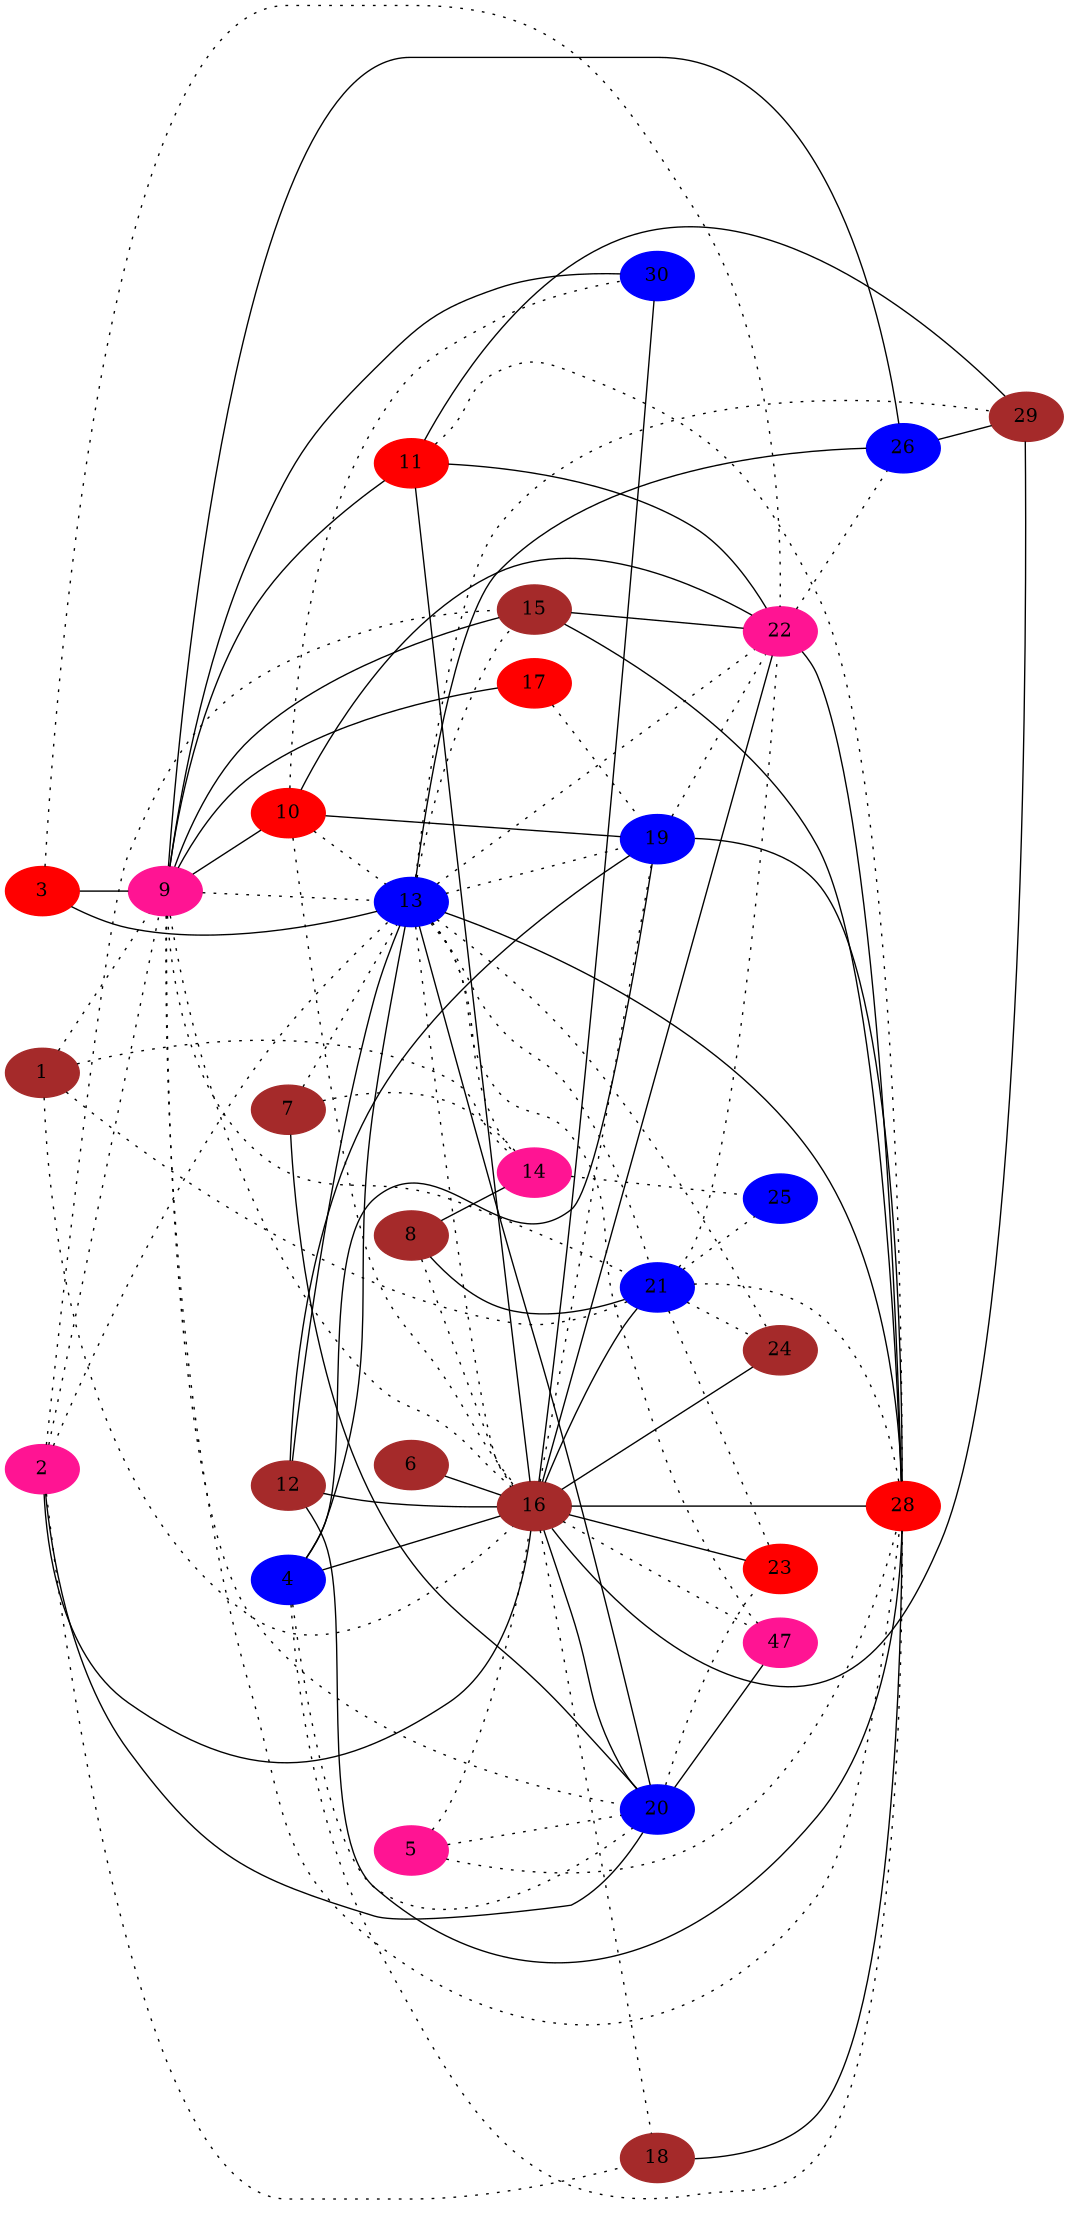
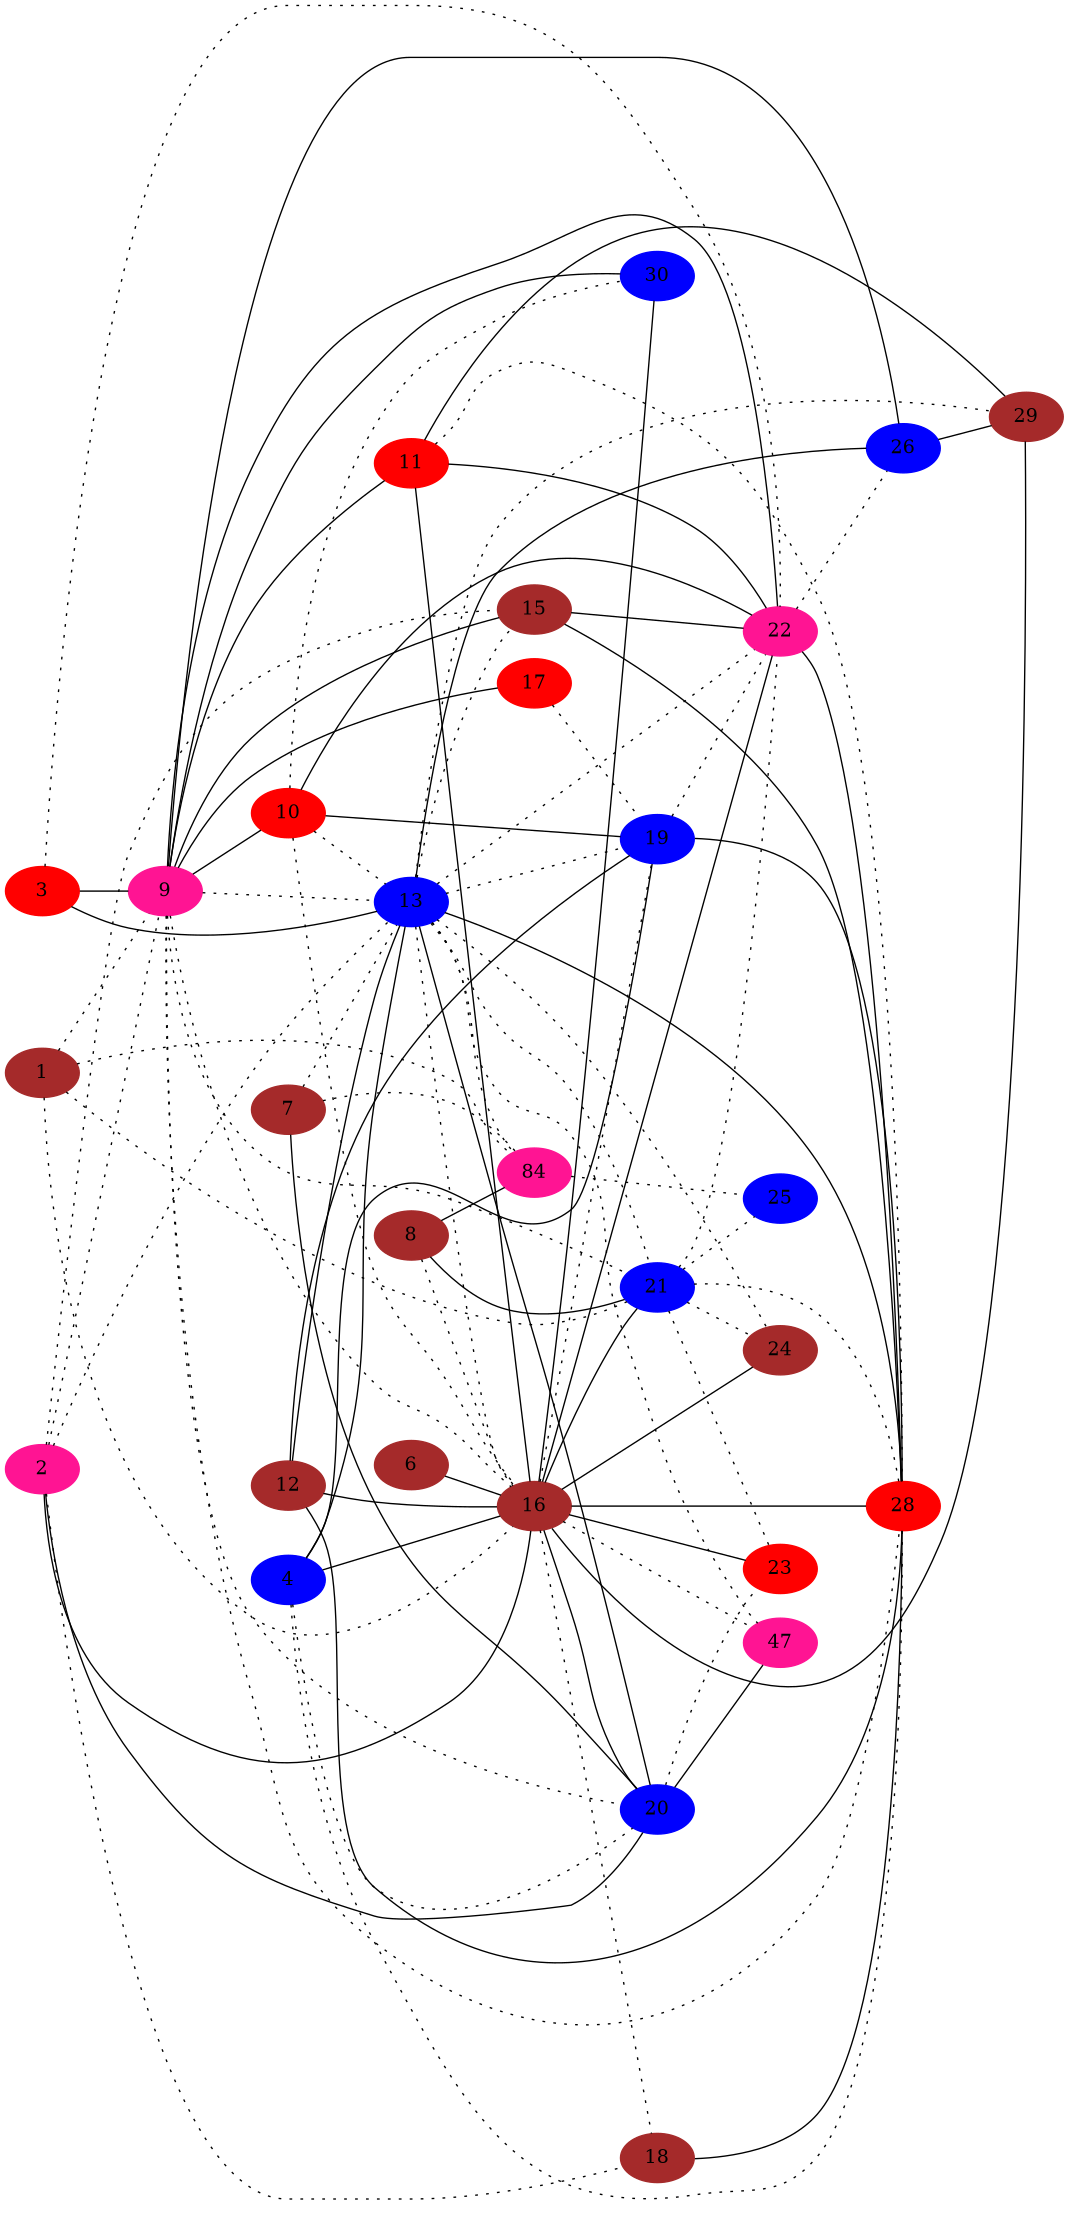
edge "22" -- "9": added
node "14": label "14" -> "84"
node "5": removed
